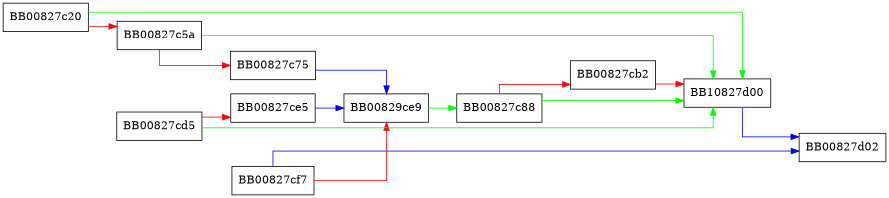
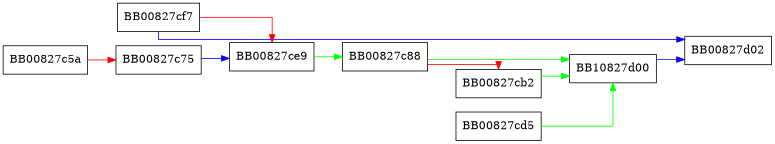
node "BB00827c20": removed
edge "BB00827c5a" -> "BB10827d00": removed
edge "BB00827cb2" -> "BB10827d00": color red -> green
node "BB00827ce5": removed
node "BB00829ce9": label "BB00829ce9" -> "BB00827ce9"
